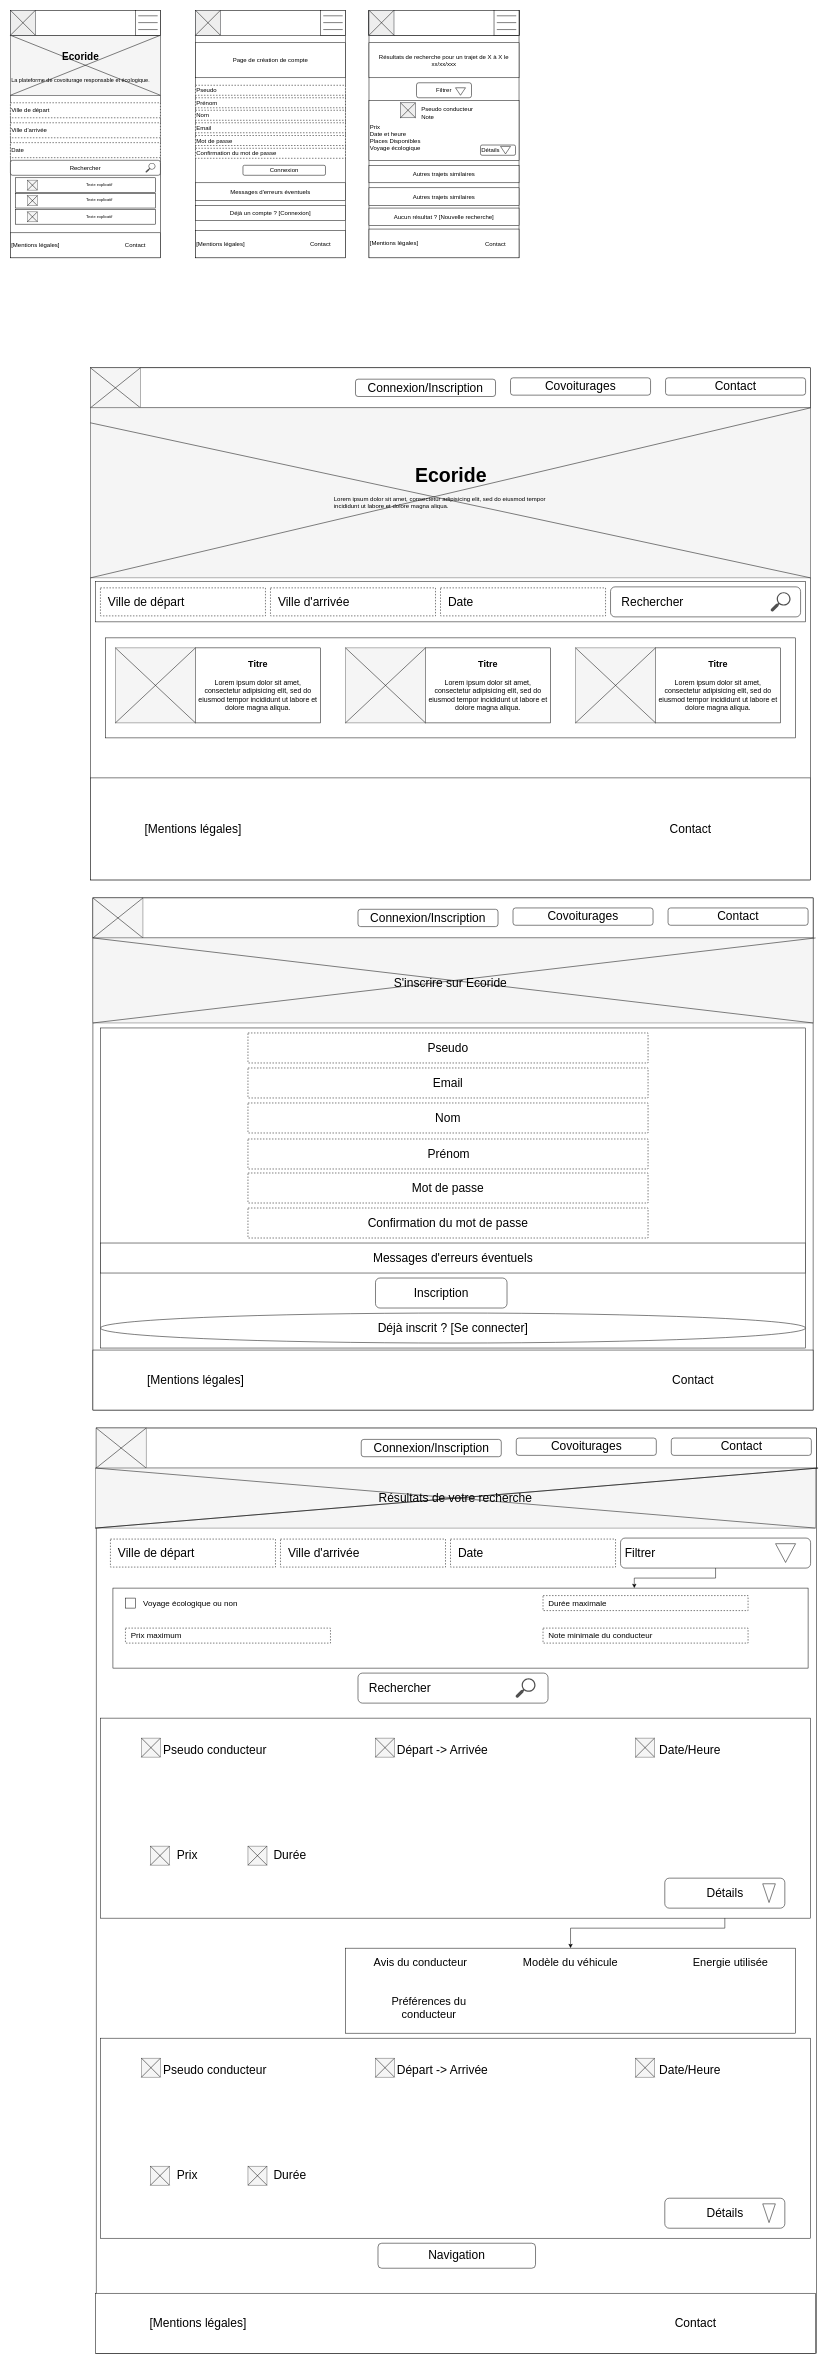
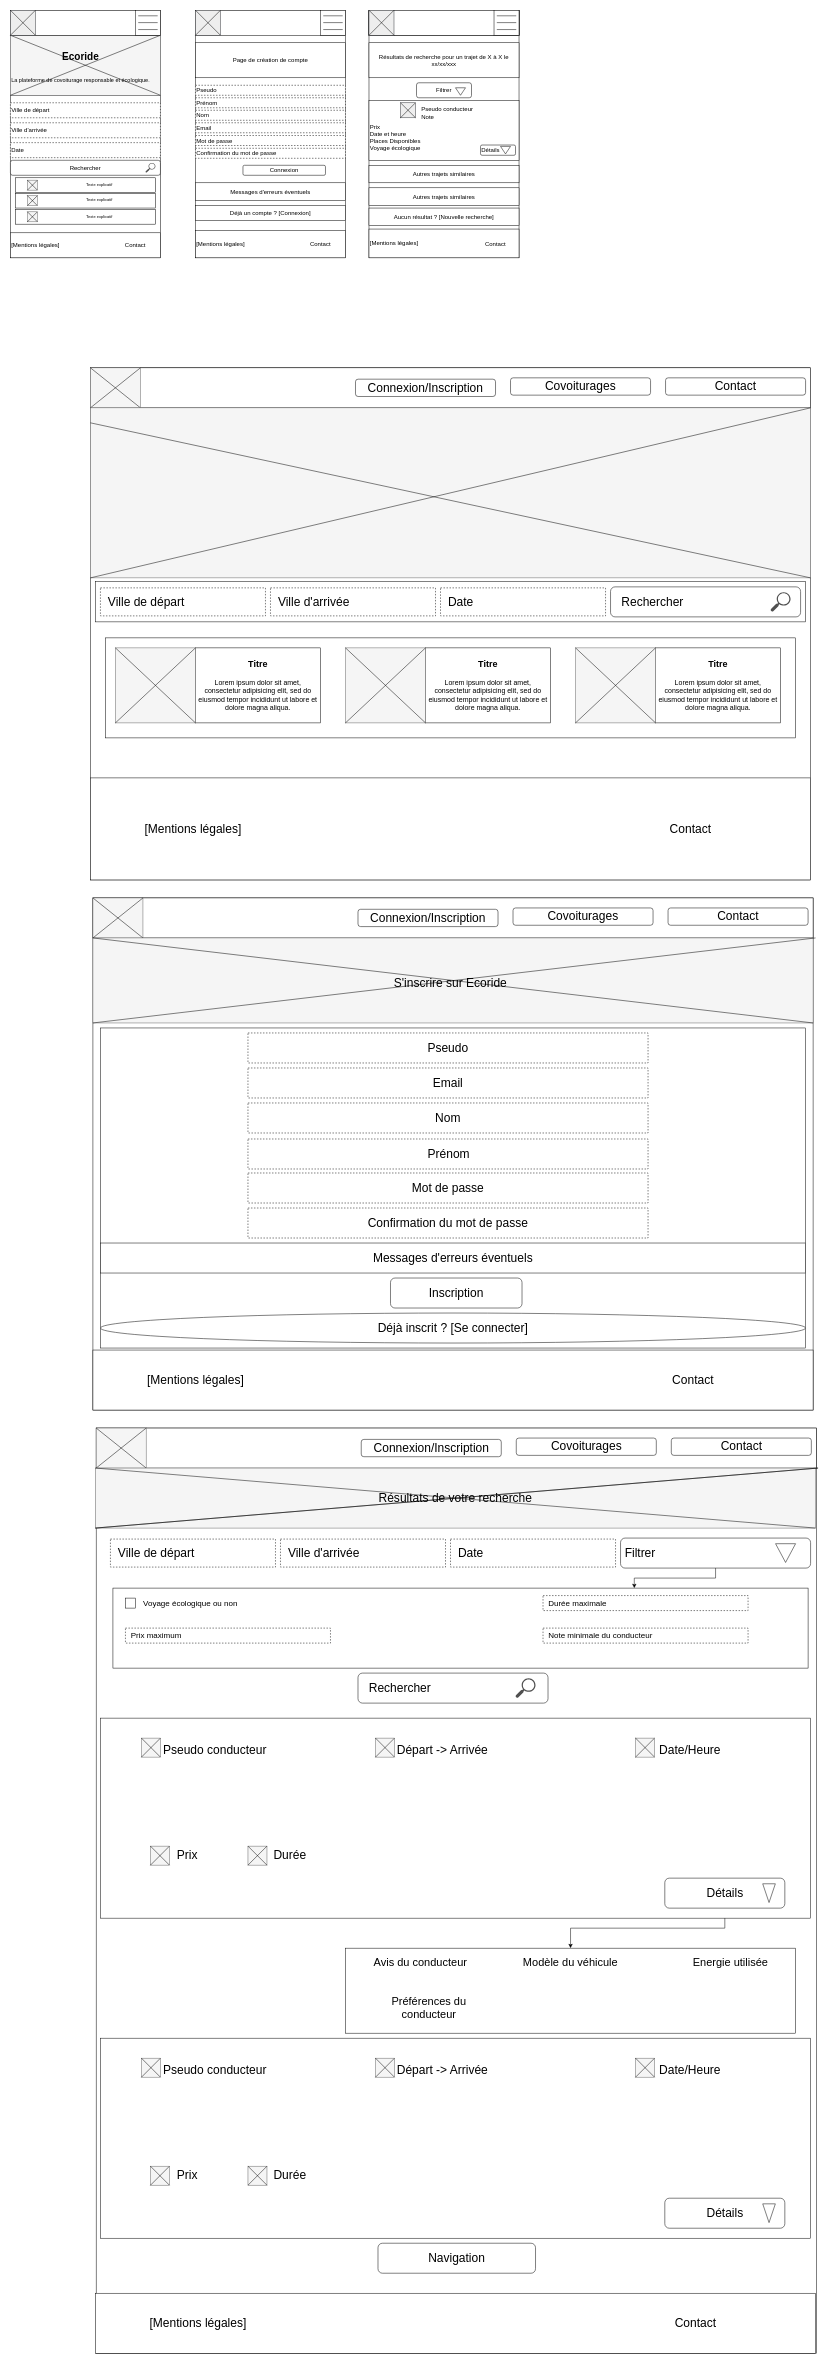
node "EcorideLorem ipsum dolor sit amet, consectetur adipisicing elit, sed do eiusmod tempor incididunt ut labore et dolore magna aliqua.": removed
node "Inscription": moved (441, 1293) -> (456, 1293)
node "Navigation": size 158x25 -> 158x30
